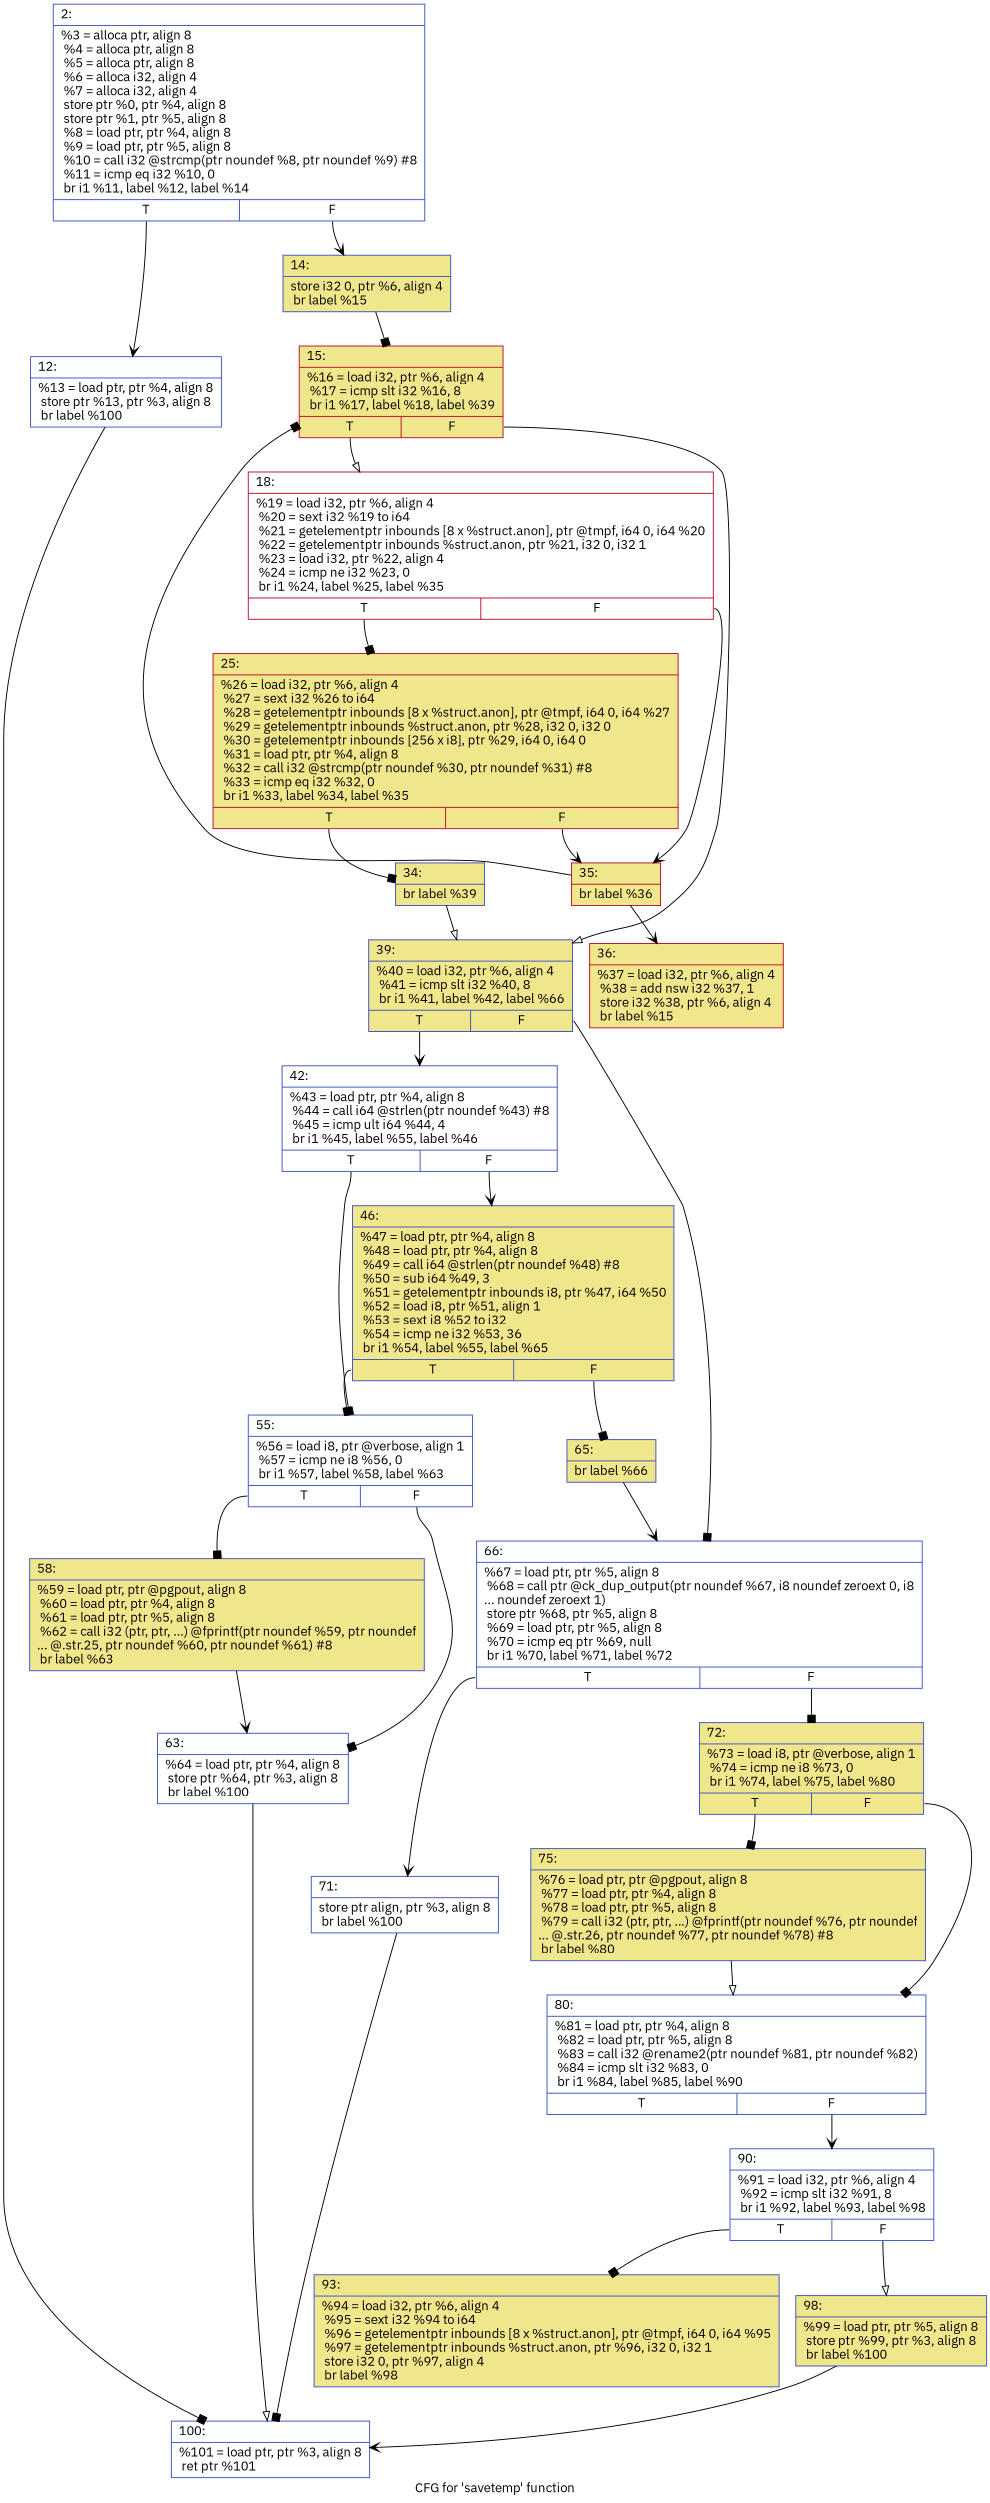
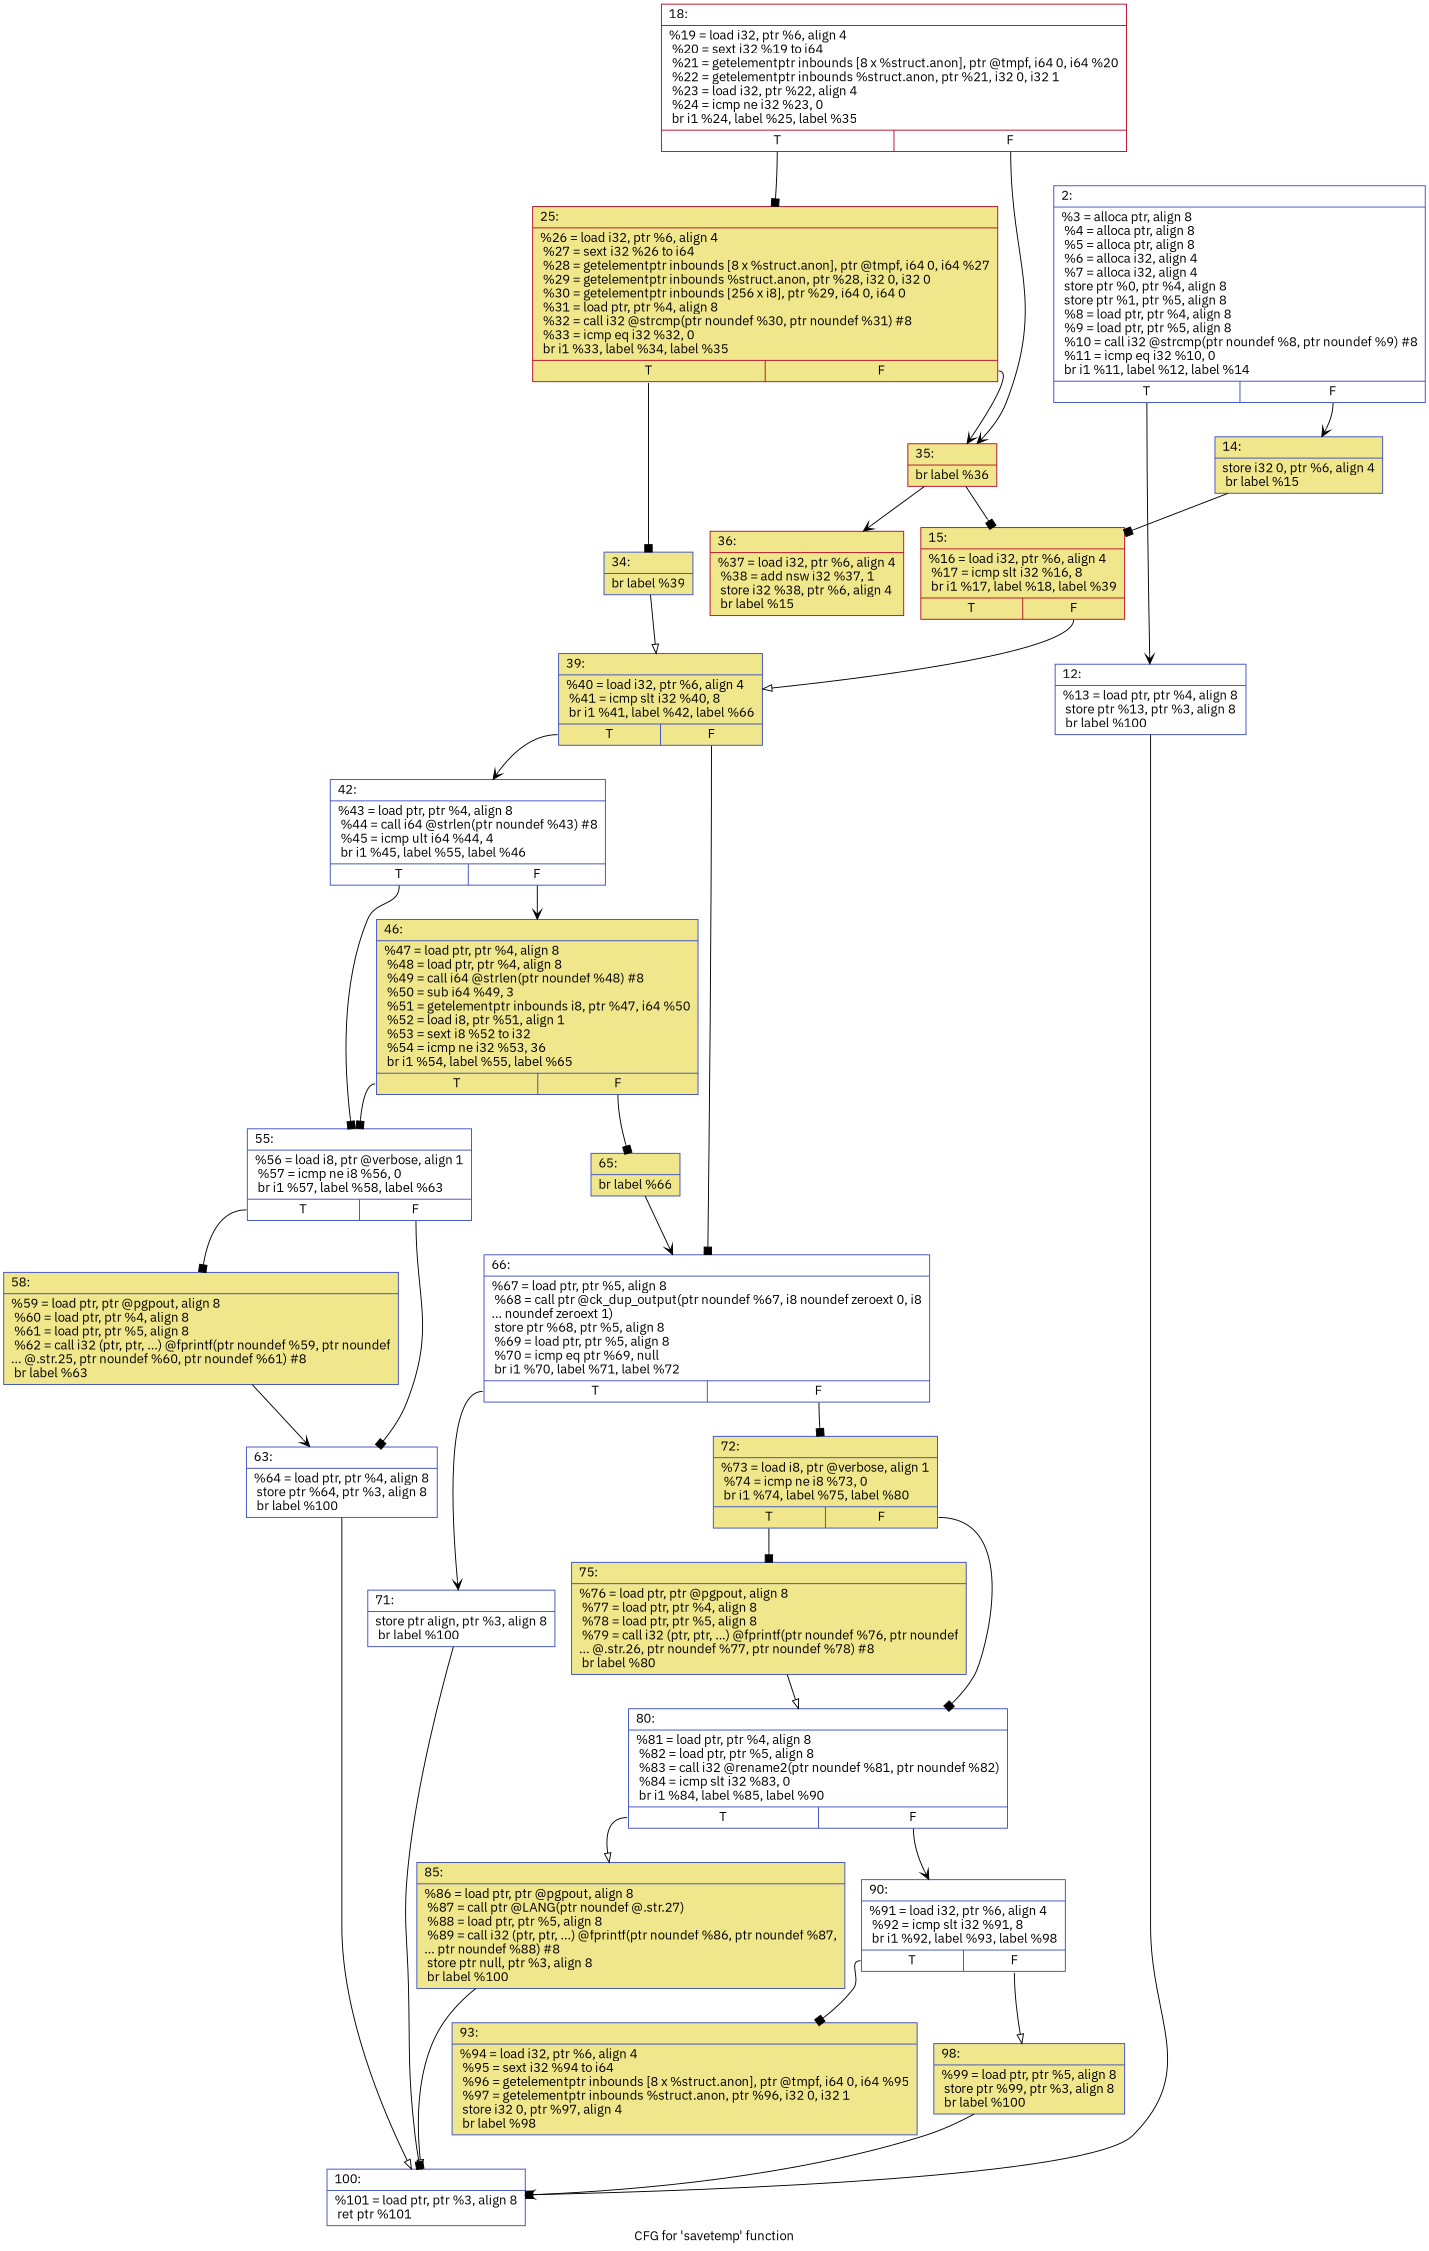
edge "15:" -> "18:": removed
node "85:": added
